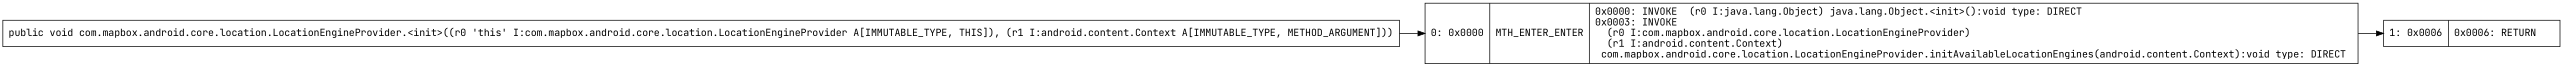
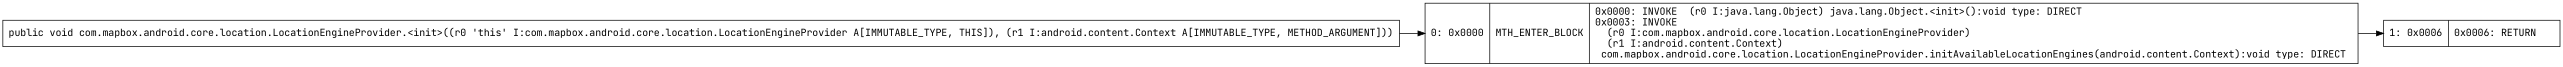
node "0: 0x0000": text "MTH_ENTER_ENTER" -> "MTH_ENTER_BLOCK"
